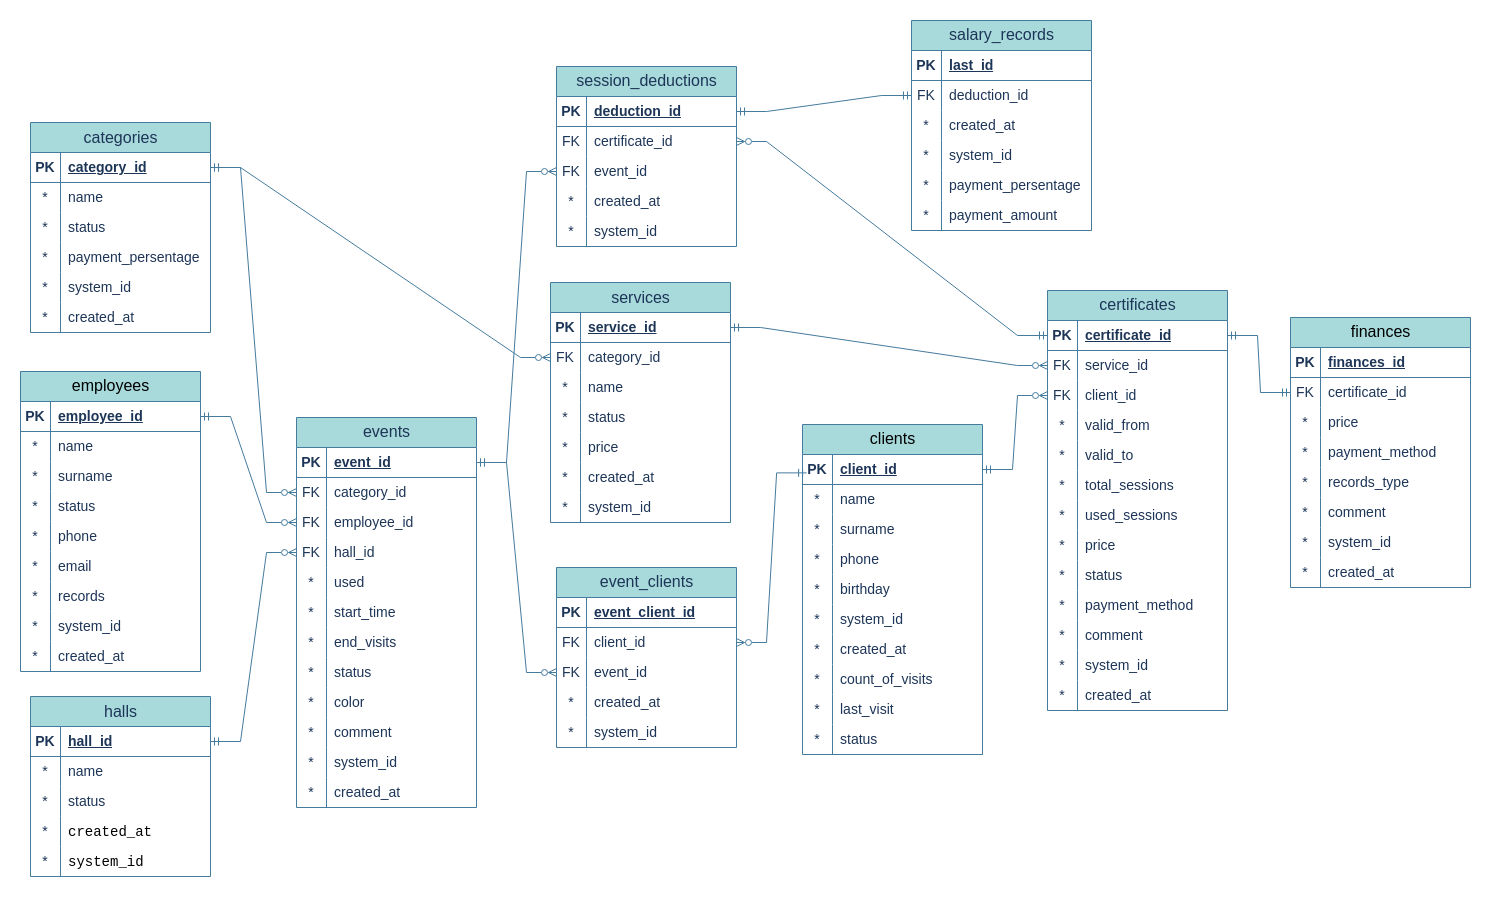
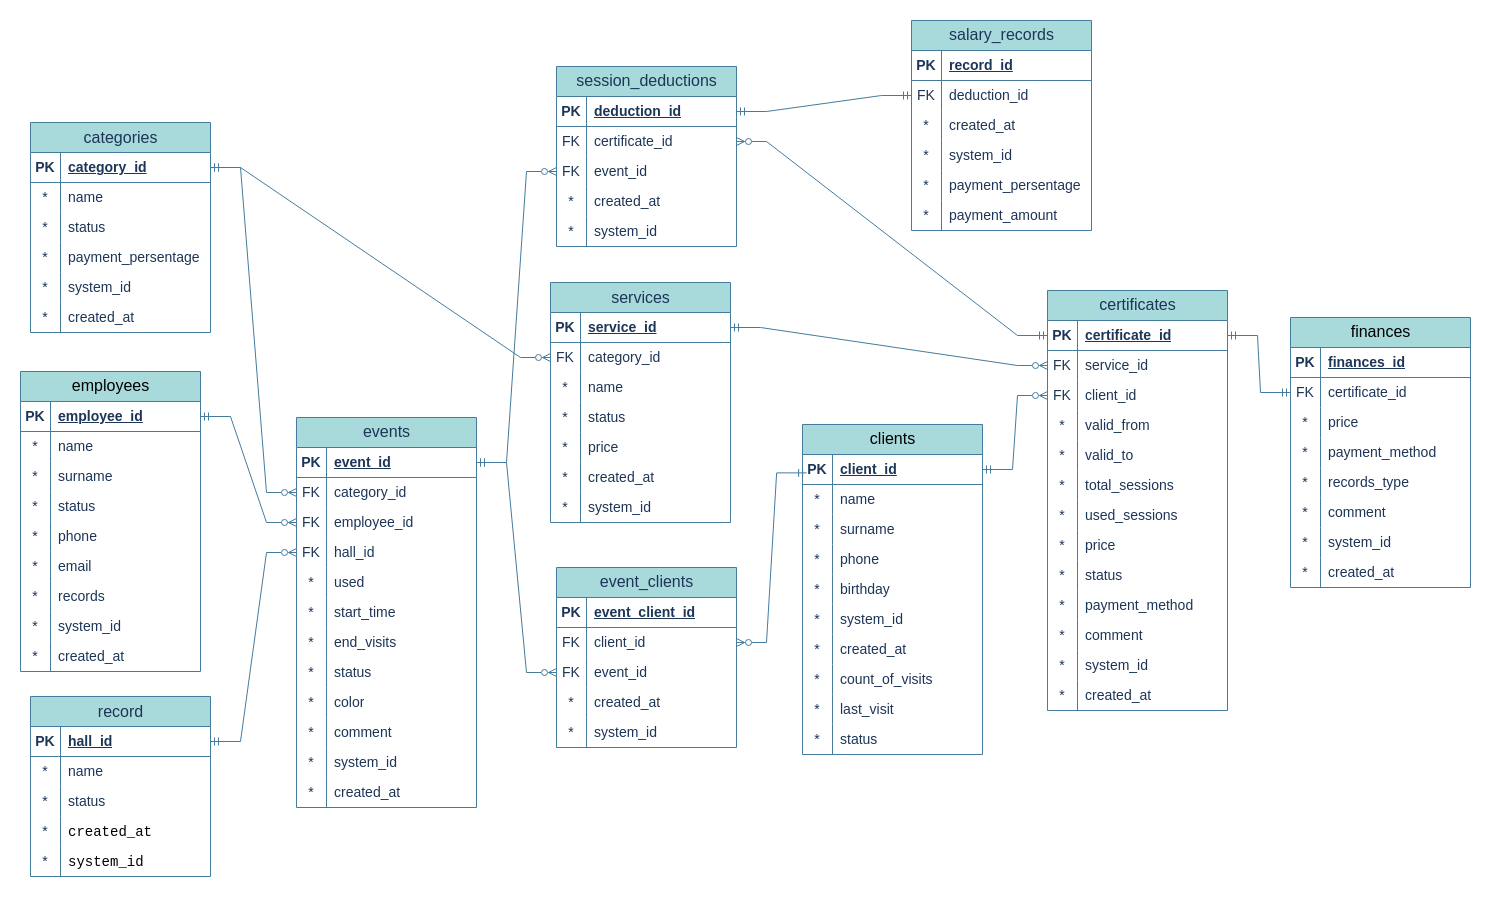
node "last_id": label "last_id" -> "record_id"
node "halls": label "halls" -> "record"
